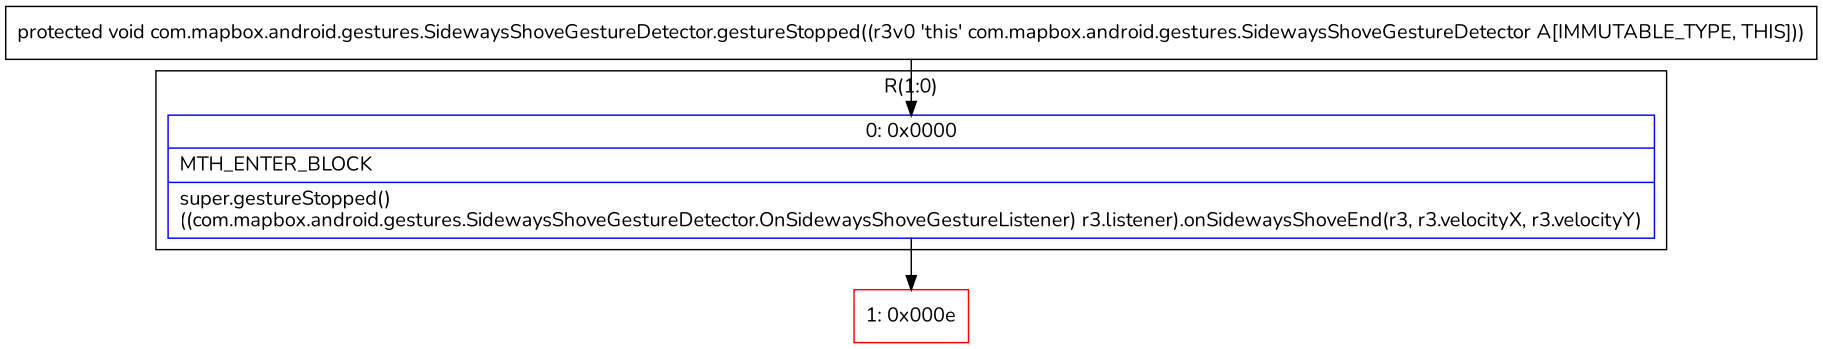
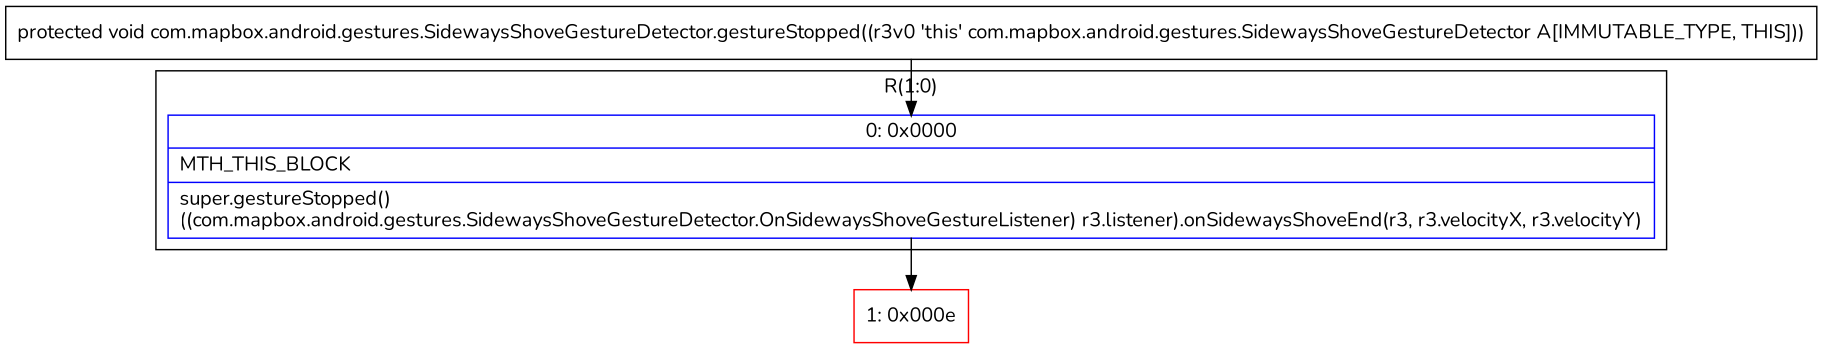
node "0: 0x0000": text "MTH_ENTER_BLOCK" -> "MTH_THIS_BLOCK"
